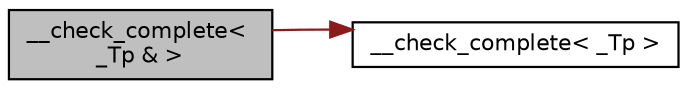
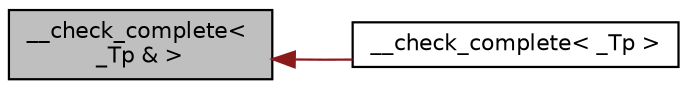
edge "__check_complete< _Tp & >" -> "__check_complete< _Tp >": reversed
